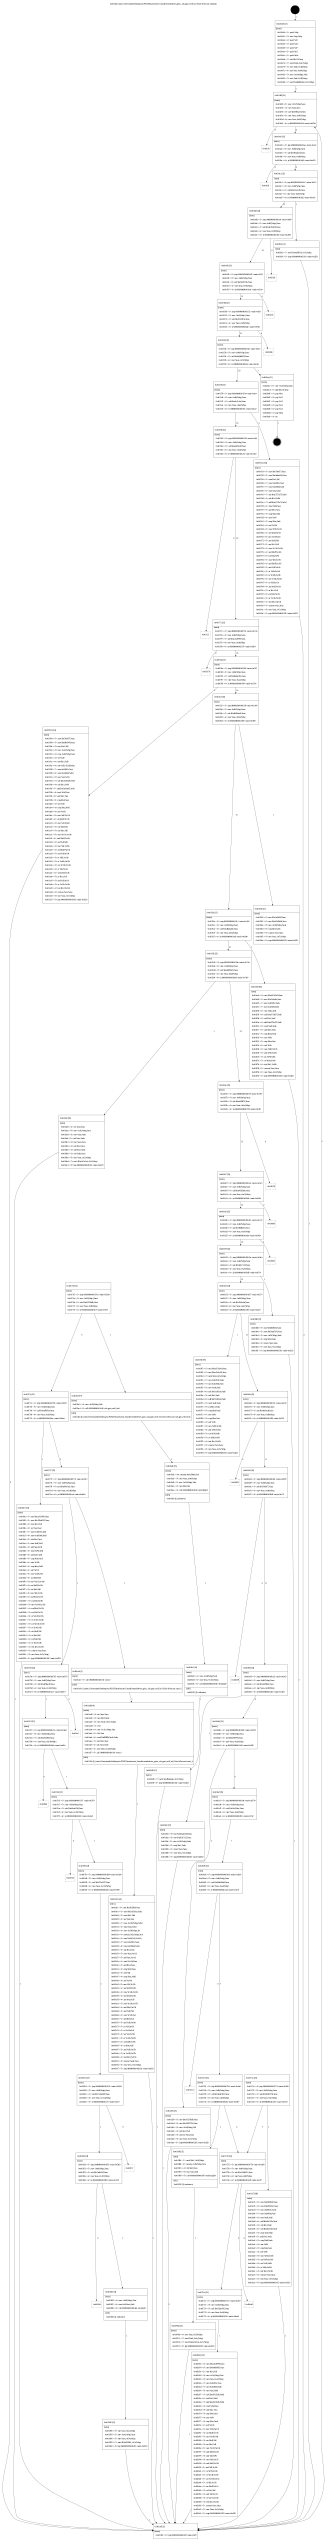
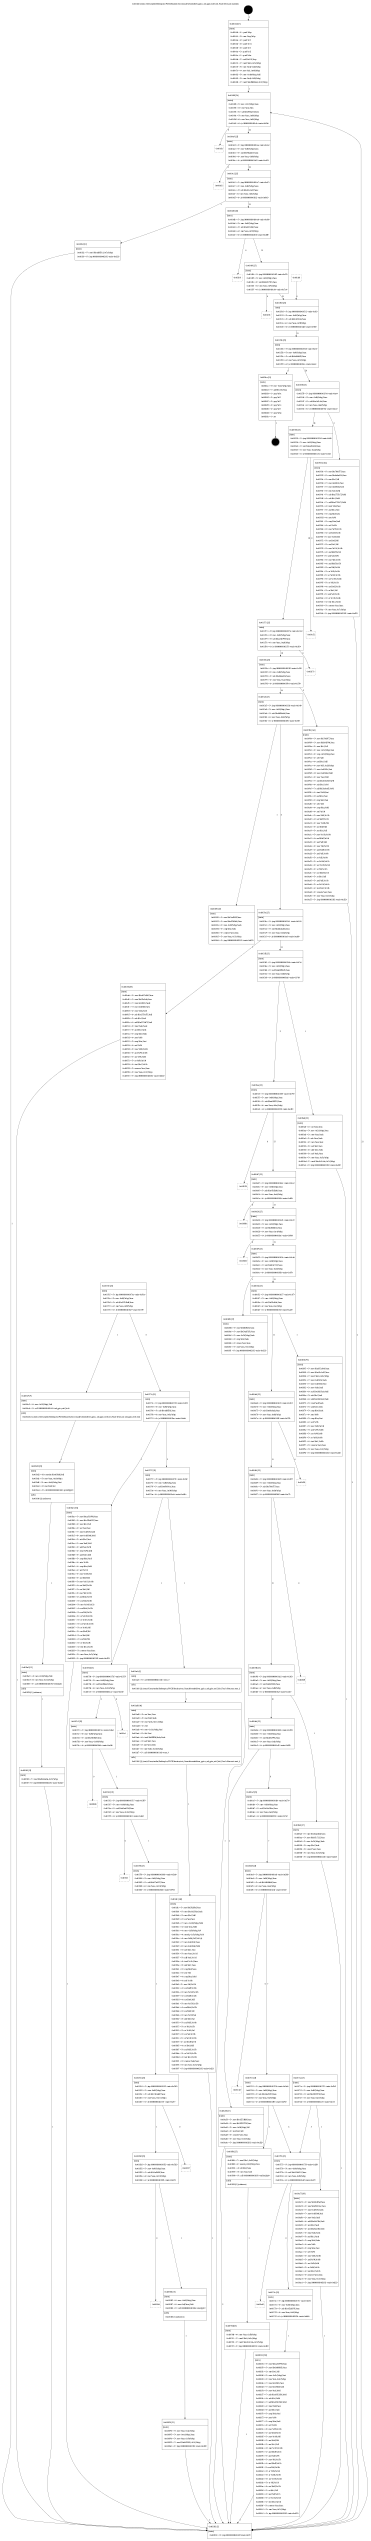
edge "0x40150d [25]" -> "0x401dab": reversed
